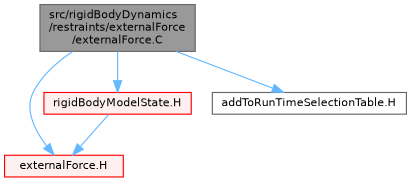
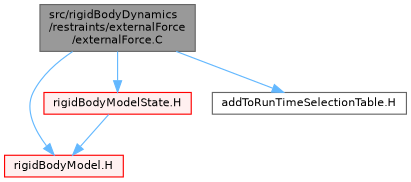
node "externalForce.H": label "externalForce.H" -> "rigidBodyModel.H"
